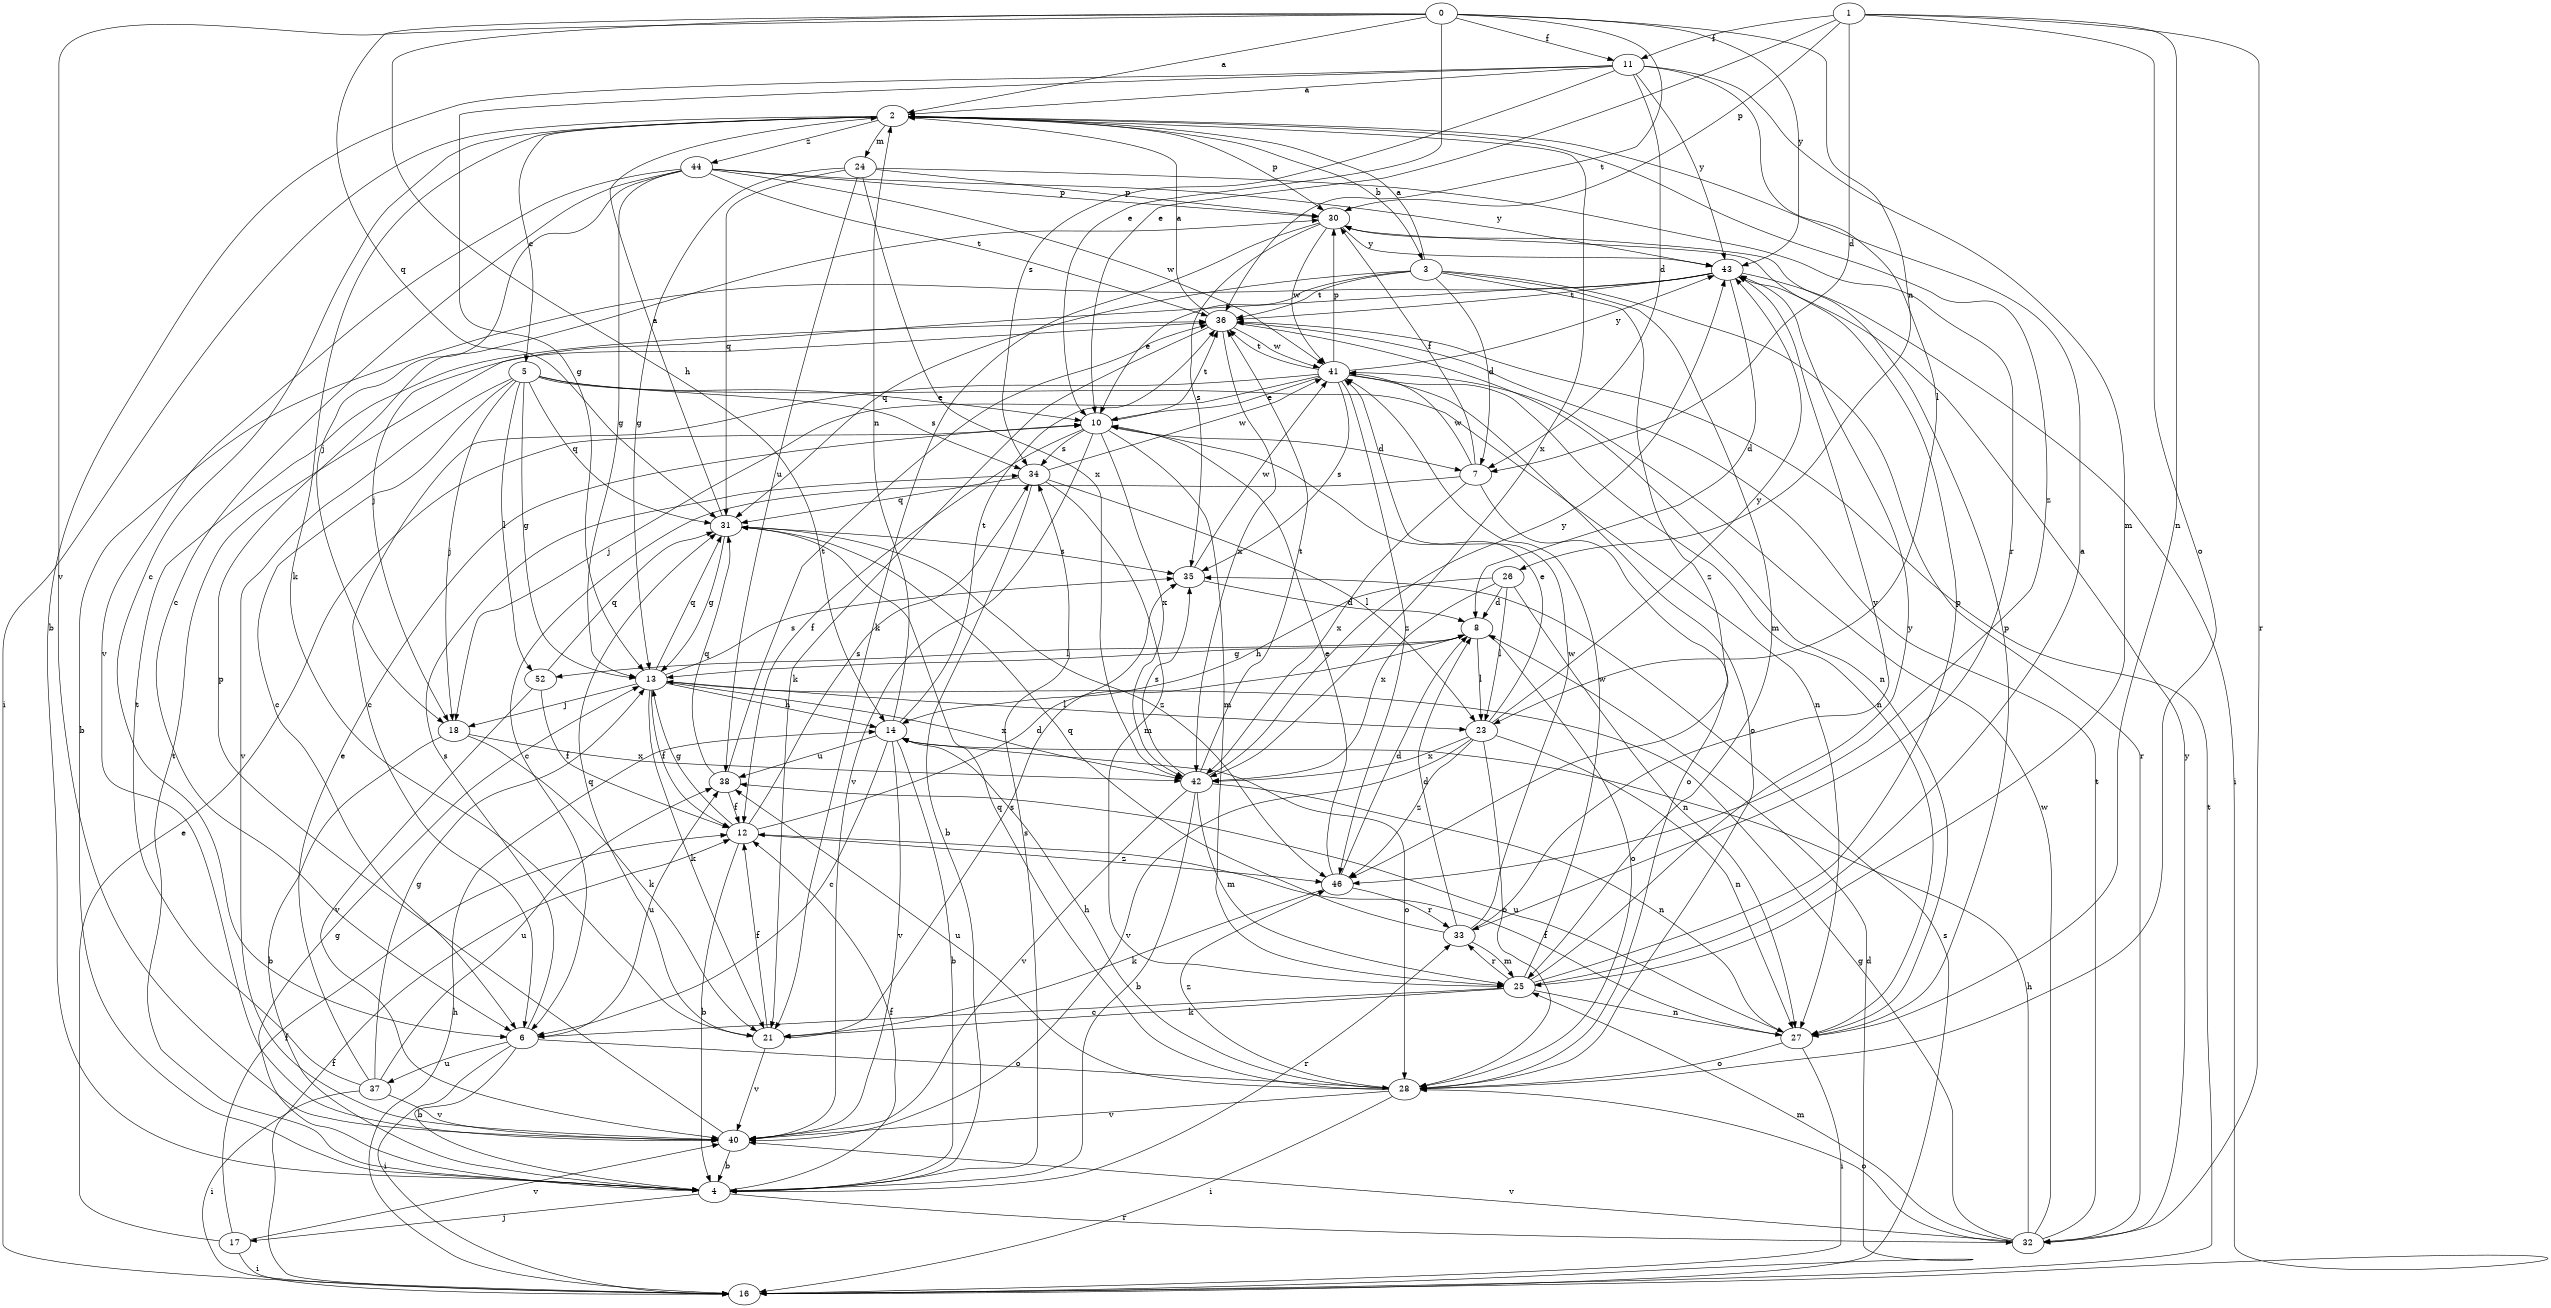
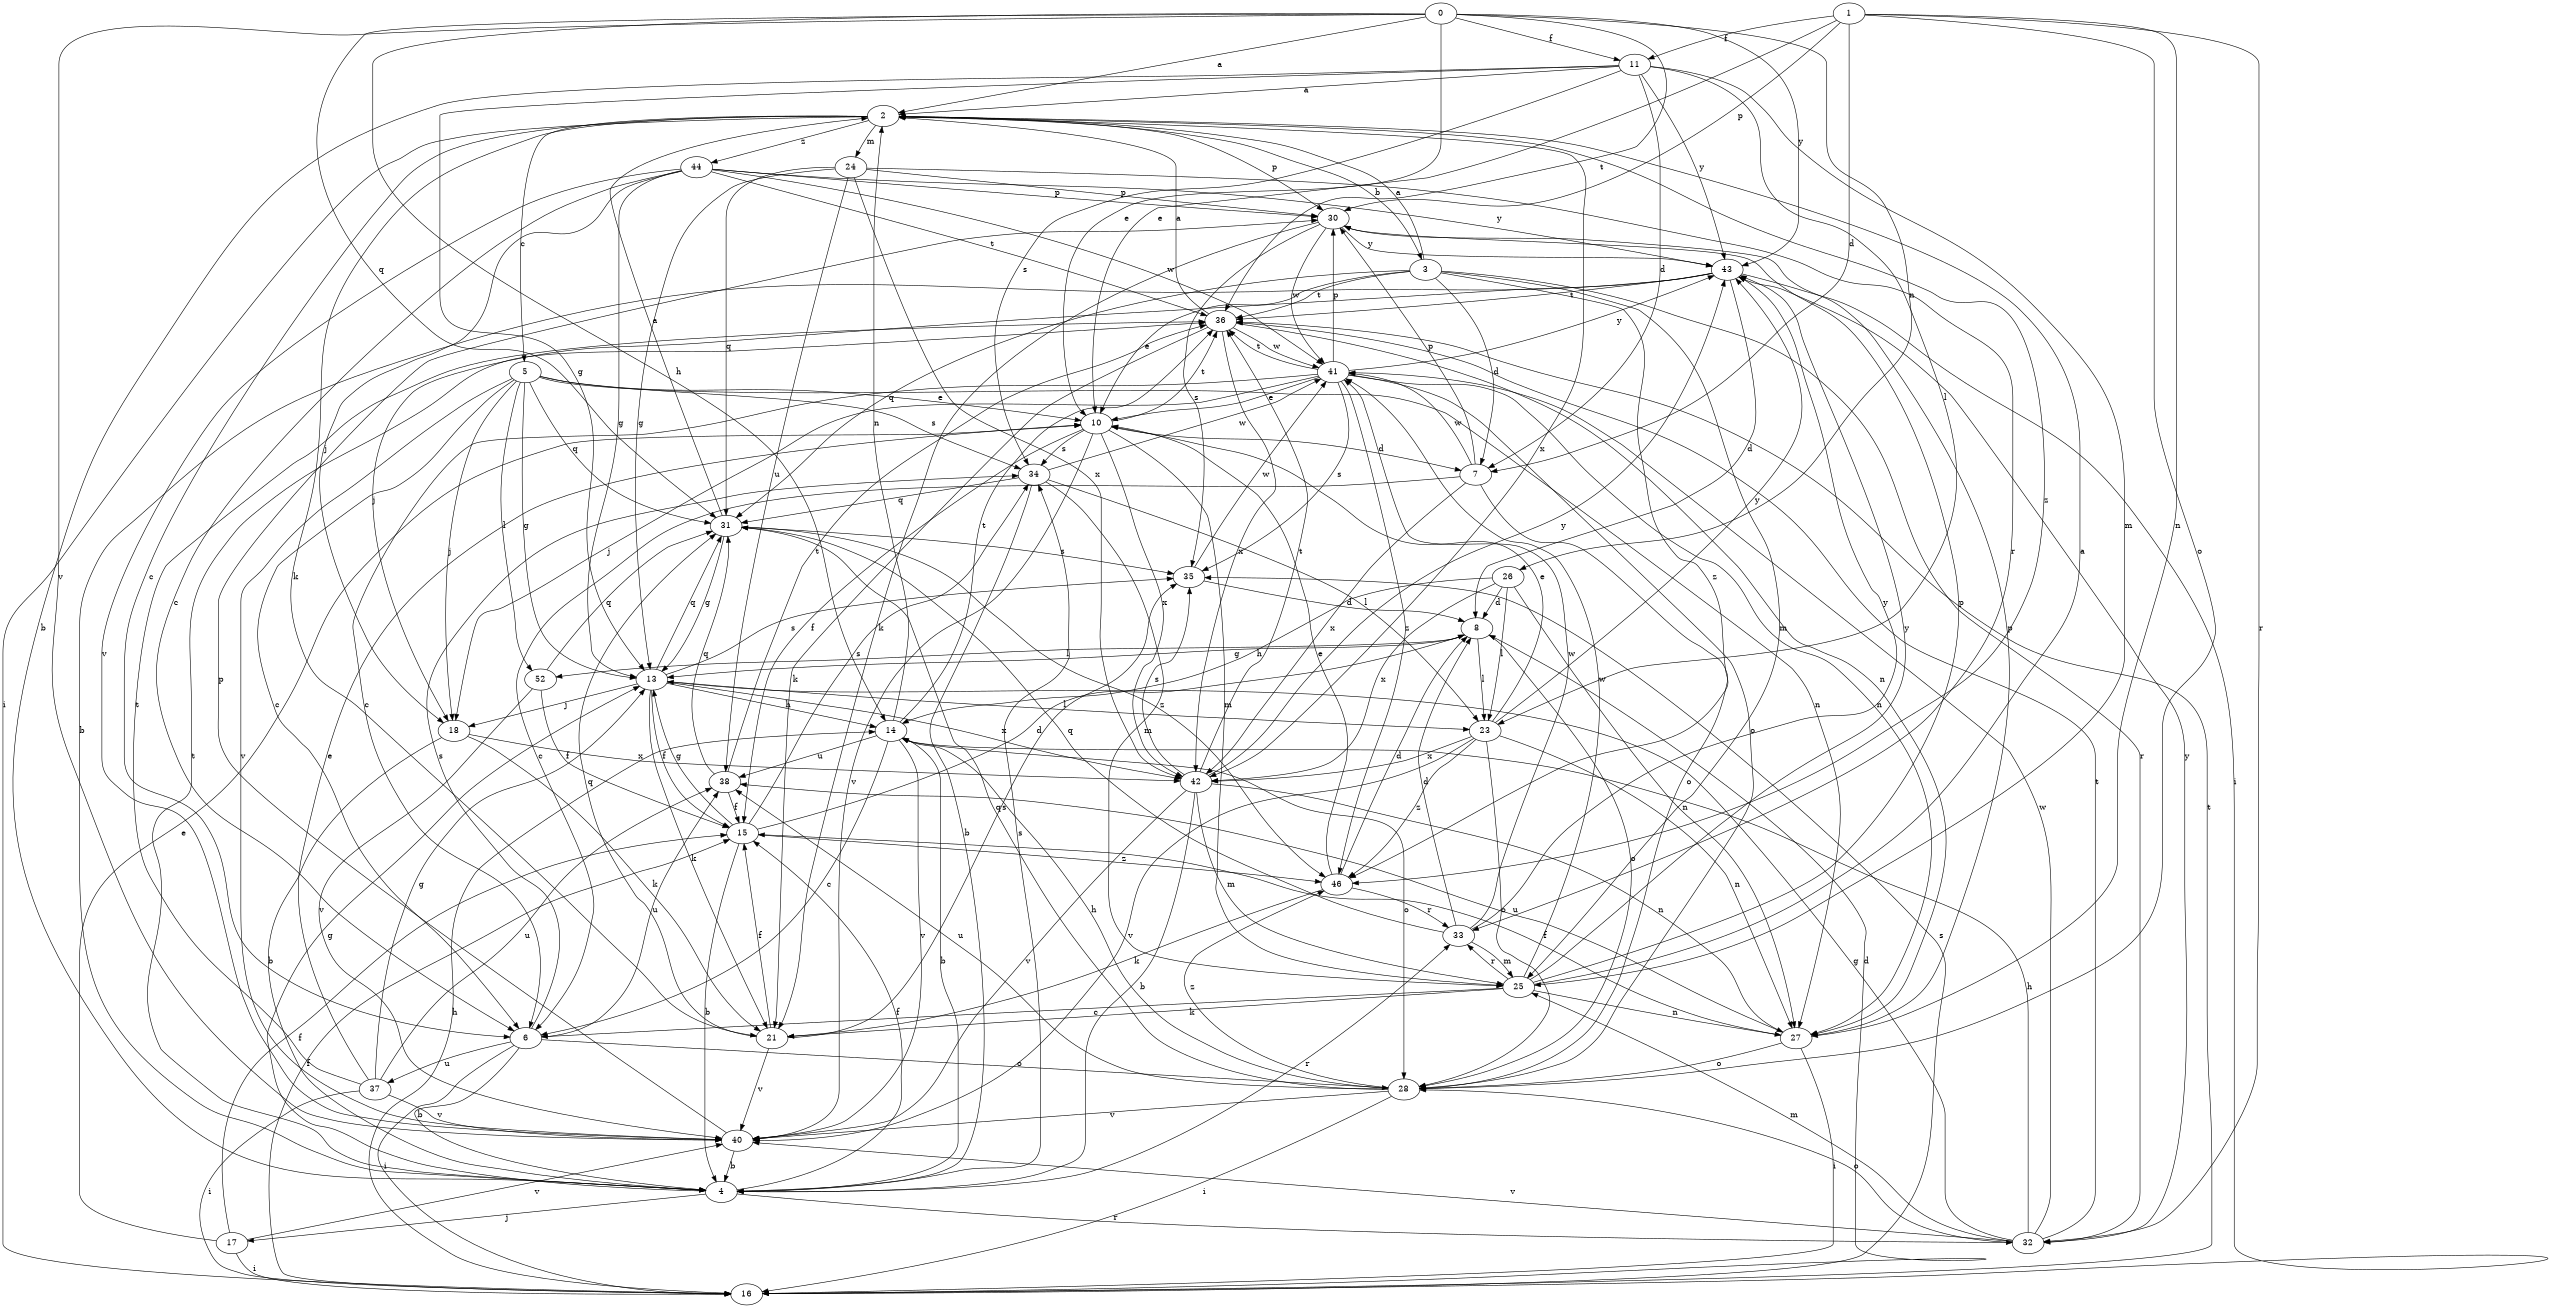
edge "7" -> "30": label "f" -> "p"
node "12": label "12" -> "15"
